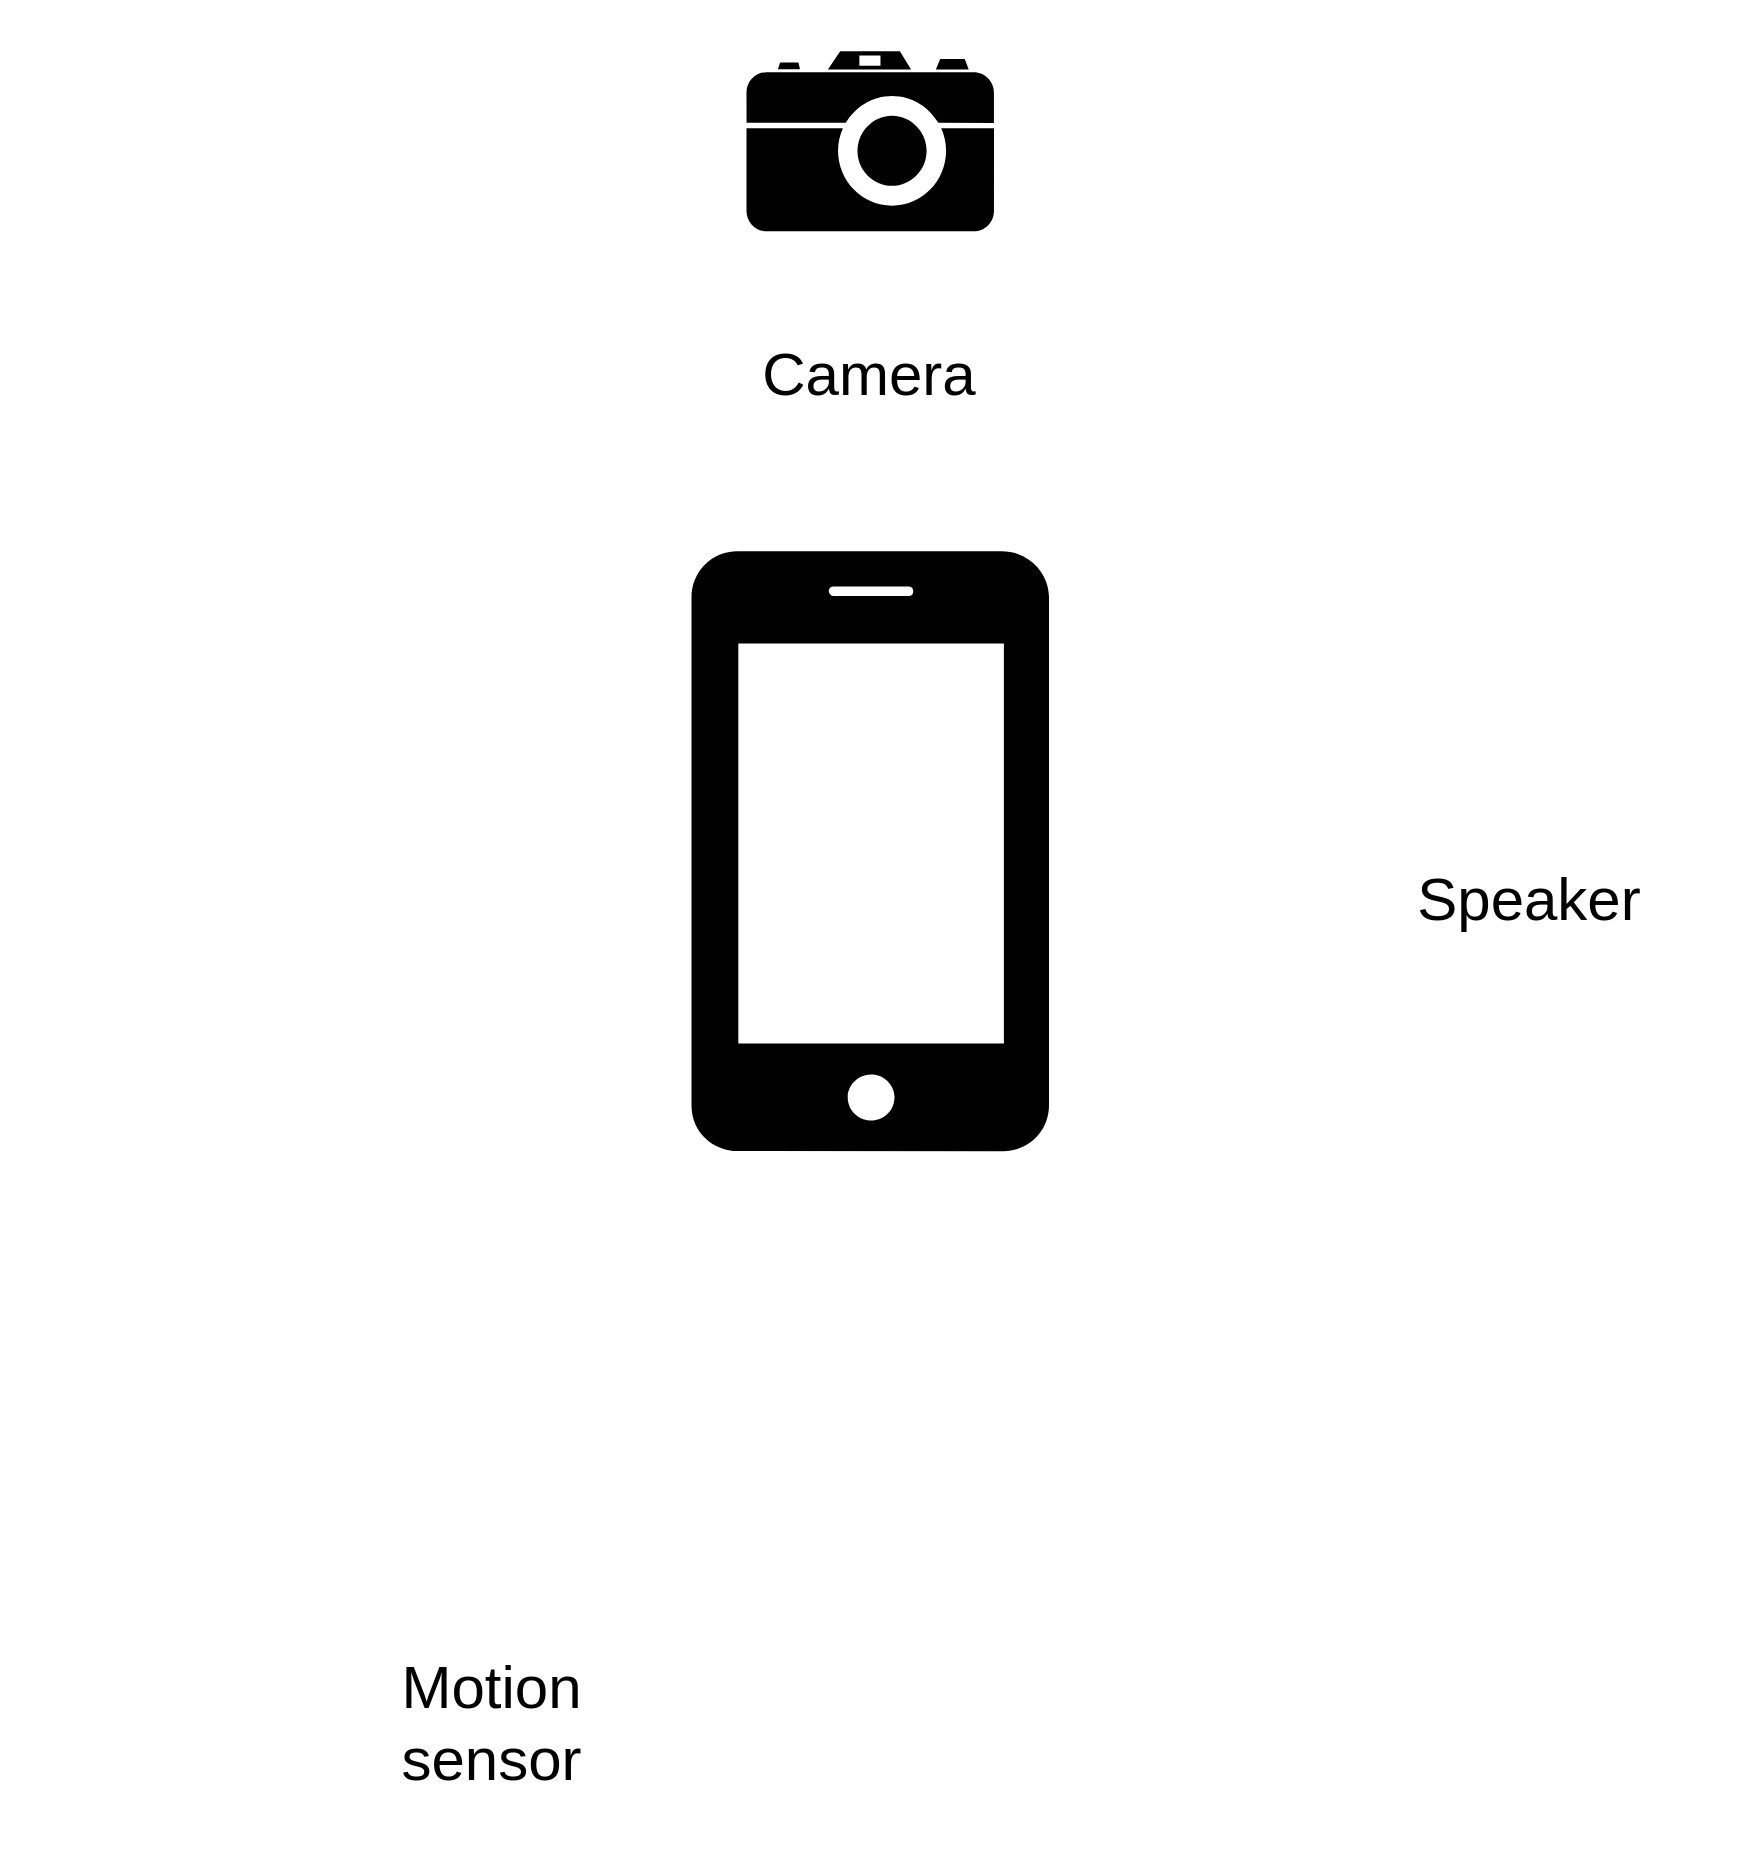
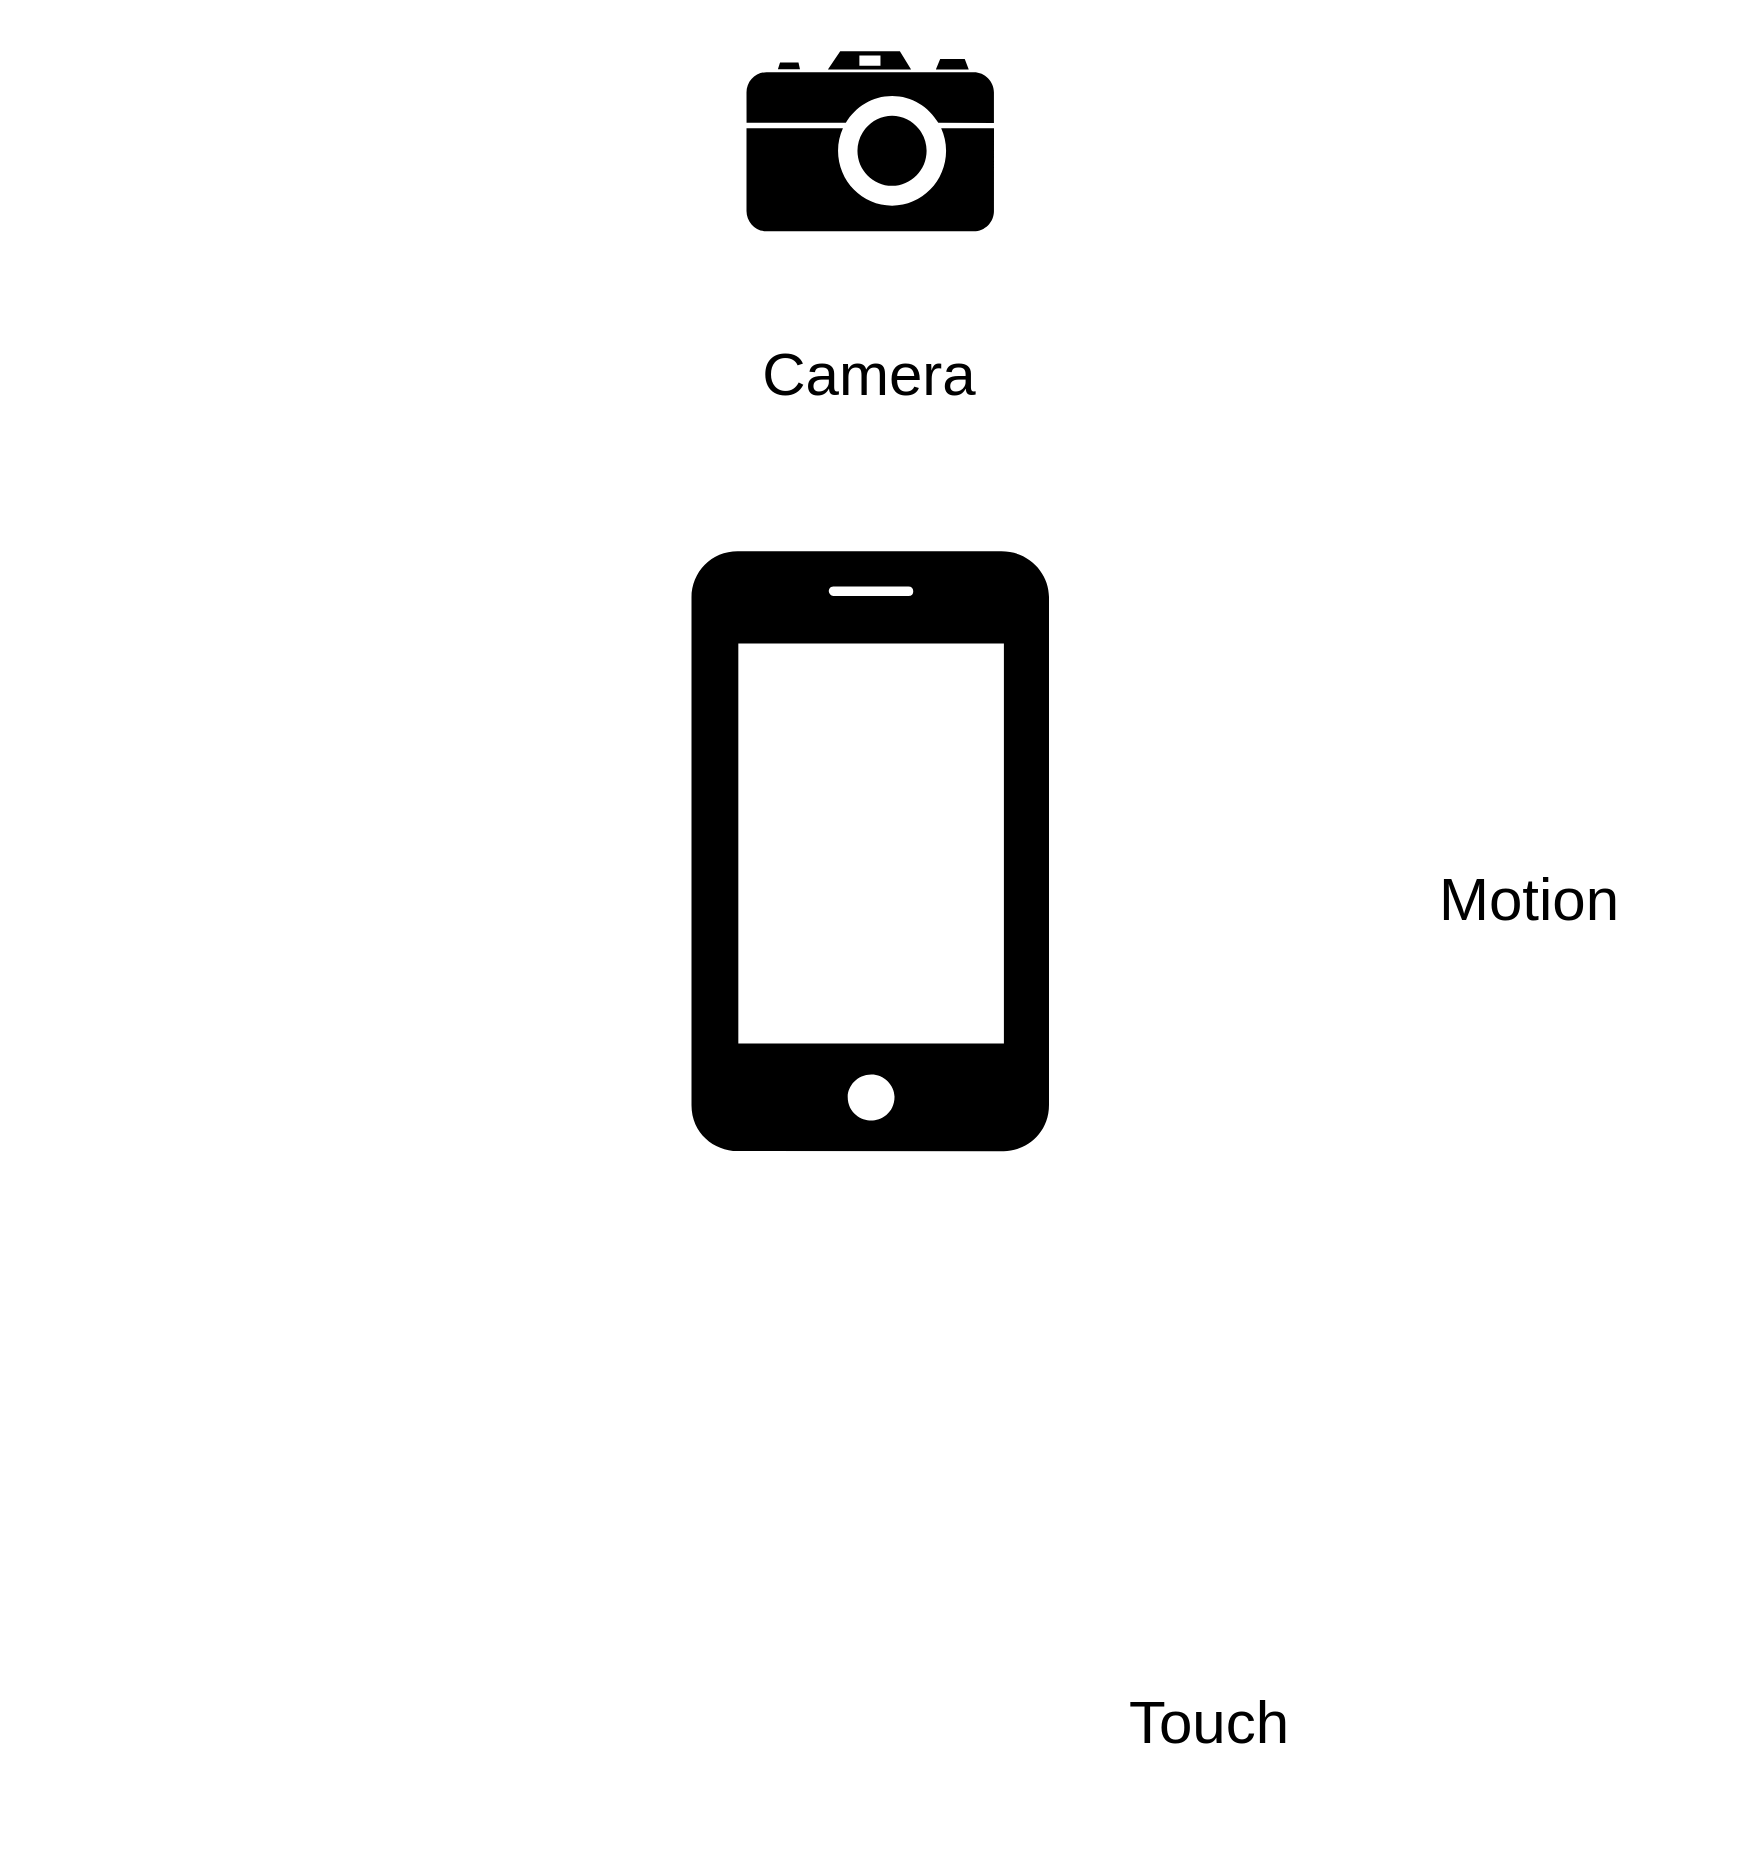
node "Speaker": label "Speaker" -> "Motion"
node "Motion sensor": removed
node "Touch": added
